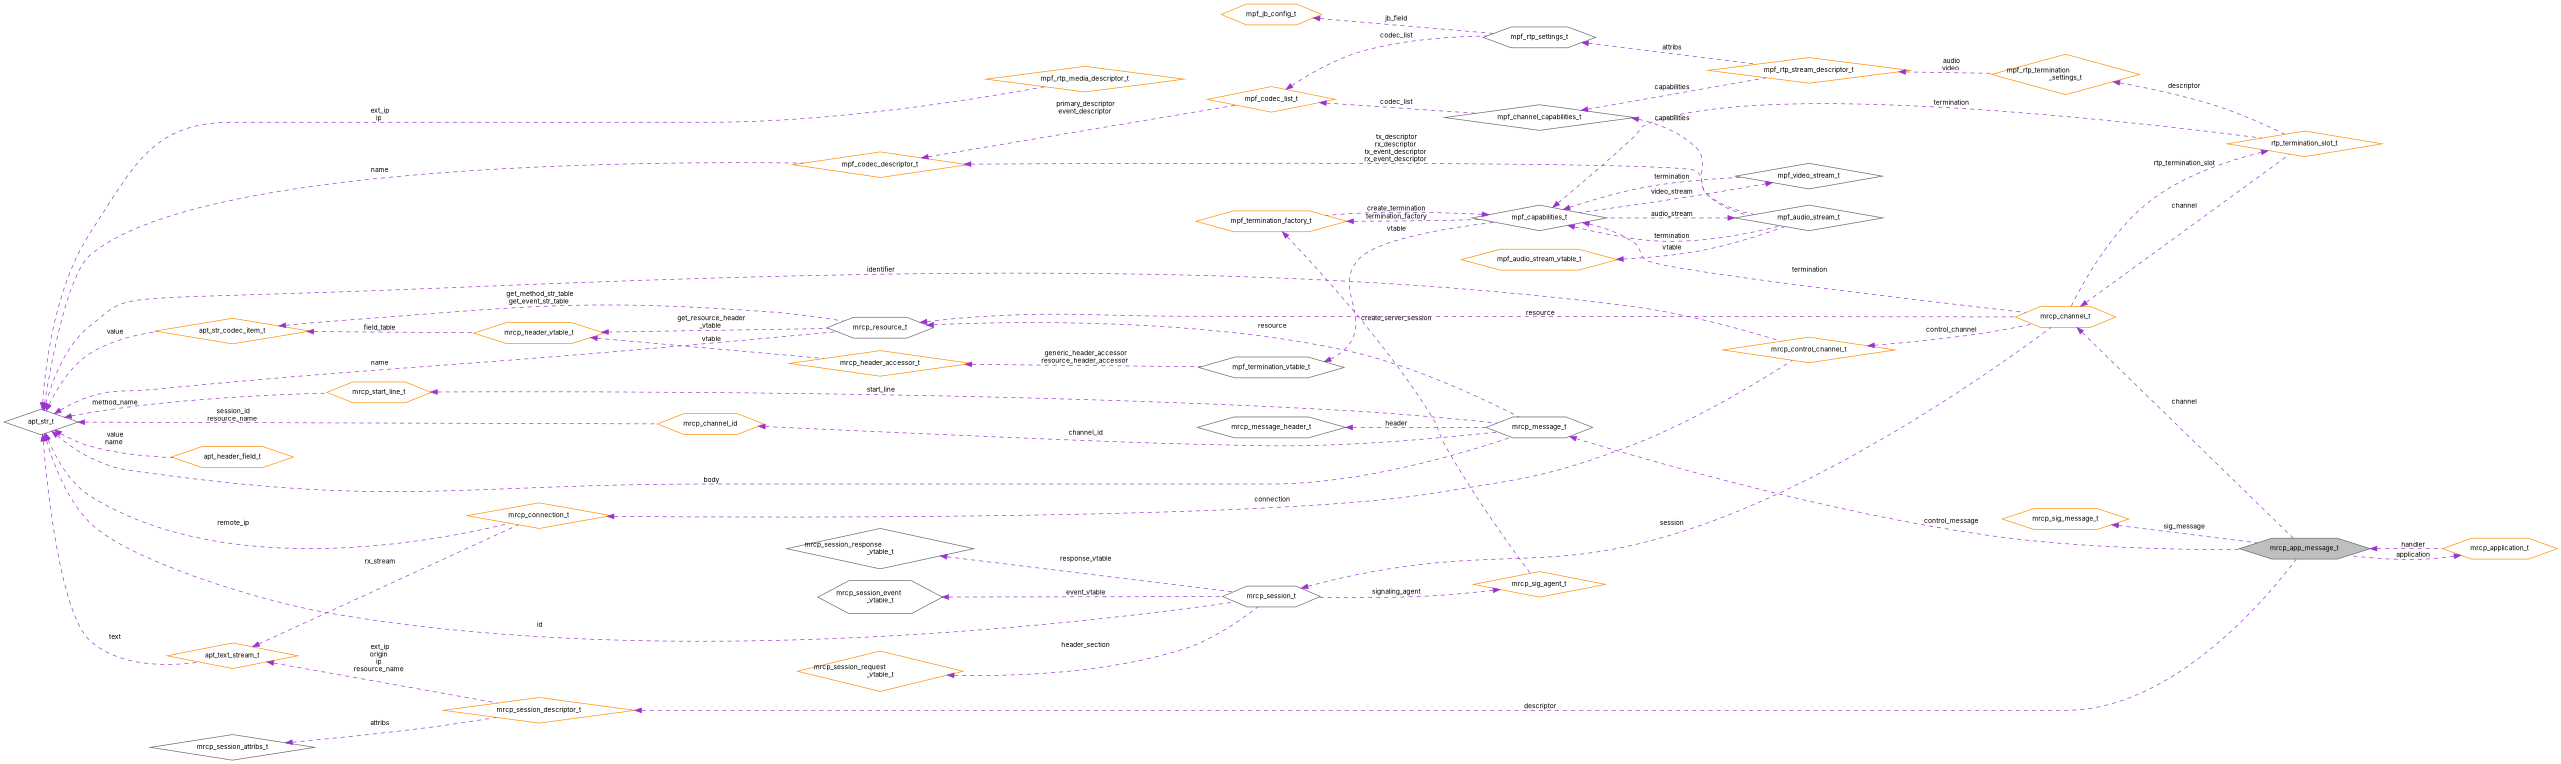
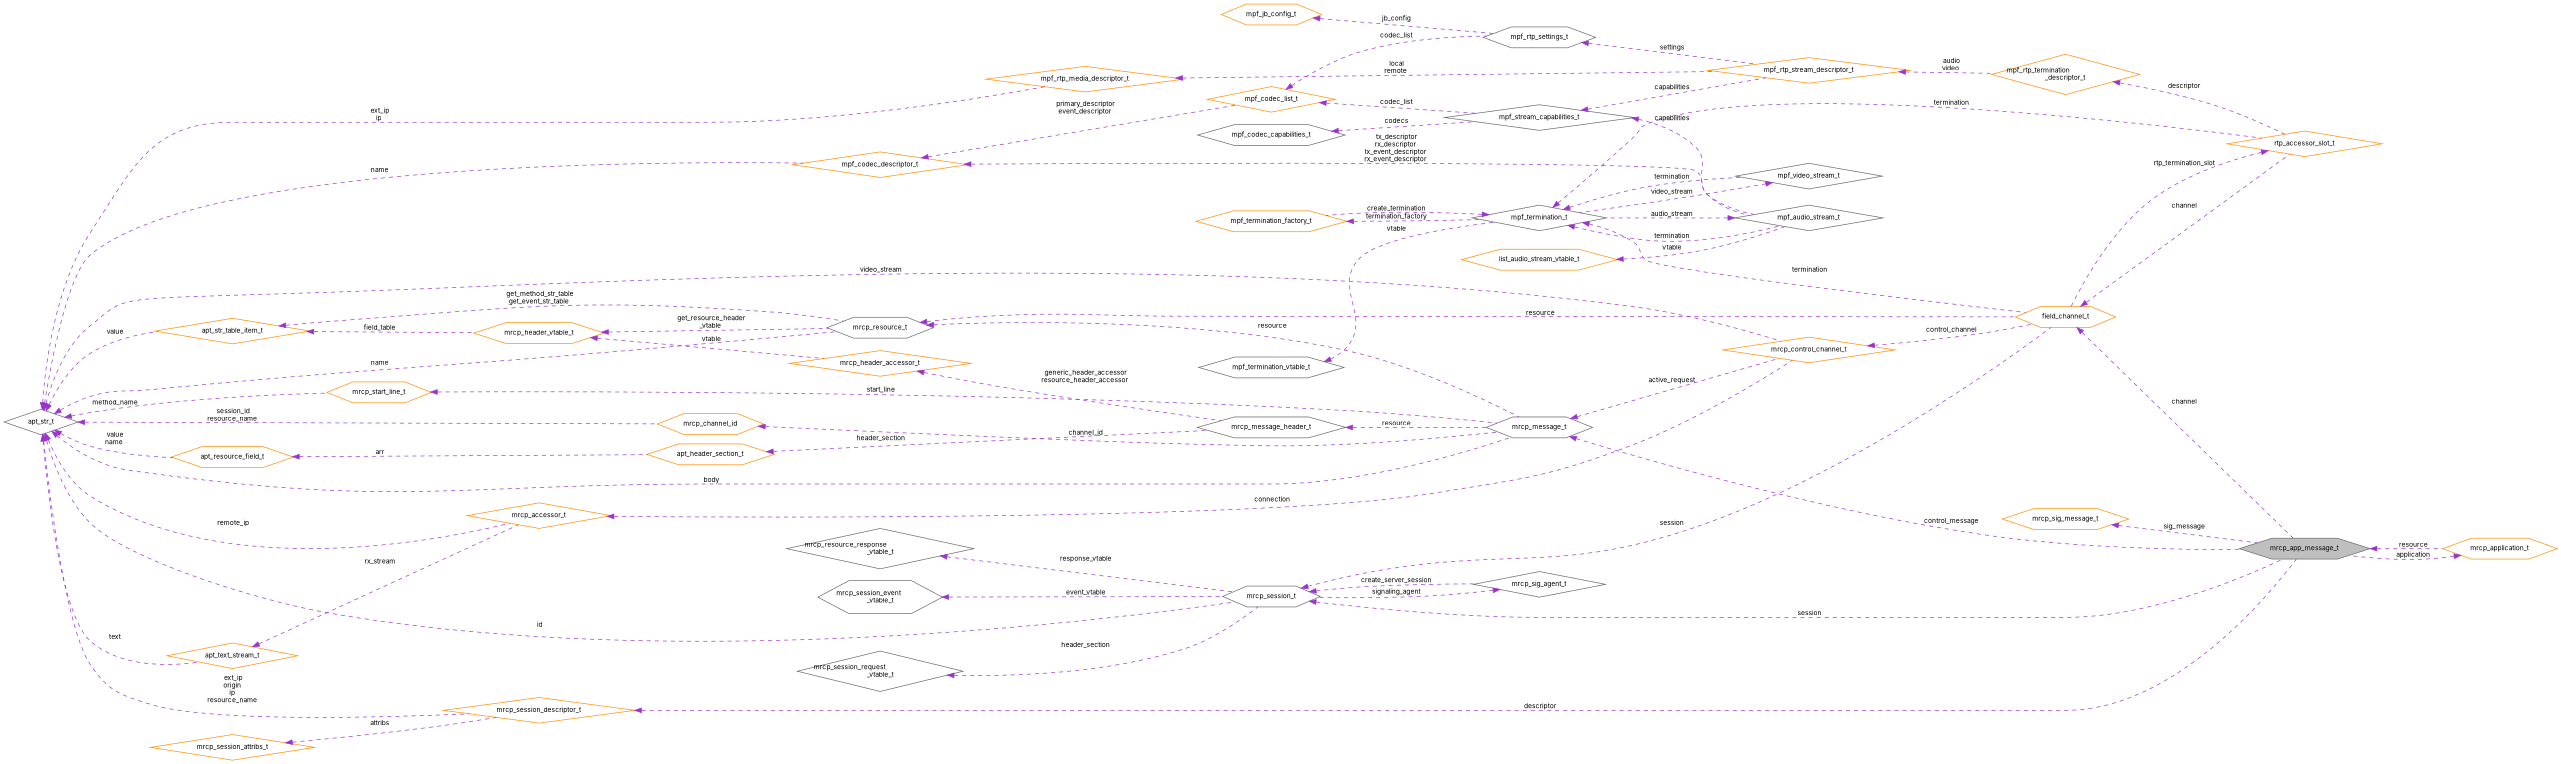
edge "mpf_rtp_settings_t" -> "mpf_jb_config_t": label " jb_field" -> " jb_config"
edge "mpf_rtp_stream_descriptor_t" -> "mpf_rtp_settings_t": label " attribs" -> " settings"
node "mpf_rtp_termination _settings_t": label "mpf_rtp_termination _settings_t" -> "mpf_rtp_termination _descriptor_t"
edge "mpf_rtp_stream_descriptor_t" -> "mpf_rtp_media_descriptor_t": added, label "local remote"
node "mpf_channel_capabilities_t": label "mpf_channel_capabilities_t" -> "mpf_stream_capabilities_t"
node "mpf_codec_capabilities_t": added
node "rtp_termination_slot_t": label "rtp_termination_slot_t" -> "rtp_accessor_slot_t"
node "mpf_capabilities_t": label "mpf_capabilities_t" -> "mpf_termination_t"
node "mpf_audio_stream_vtable_t": label "mpf_audio_stream_vtable_t" -> "list_audio_stream_vtable_t"
edge "mrcp_control_channel_t" -> "apt_str_t": label " identifier" -> " video_stream"
node "mrcp_channel_t": label "mrcp_channel_t" -> "field_channel_t"
node "apt_str_codec_item_t": label "apt_str_codec_item_t" -> "apt_str_table_item_t"
edge "mpf_termination_vtable_t" -> "mrcp_header_accessor_t": now "mrcp_message_header_t" -> "mrcp_header_accessor_t"
edge "mrcp_control_channel_t" -> "mrcp_message_t": added, label "active_request"
edge "mrcp_sig_agent_t" -> "mpf_termination_factory_t": now "mrcp_sig_agent_t" -> "mrcp_session_t"
edge "mrcp_message_t" -> "mrcp_message_header_t": label " header" -> " resource"
node "apt_header_section_t": added
node "apt_header_field_t": label "apt_header_field_t" -> "apt_resource_field_t"
node "mrcp_connection_t": label "mrcp_connection_t" -> "mrcp_accessor_t"
edge "mrcp_application_t" -> "mrcp_app_message_t": label " handler" -> " resource"
node "mrcp_session_response _vtable_t": label "mrcp_session_response _vtable_t" -> "mrcp_resource_response _vtable_t"
node "mrcp_sig_agent_t": color darkorange -> gray40
edge "mrcp_app_message_t" -> "mrcp_session_t": added, label "session"
node "mrcp_session_request _vtable_t": color darkorange -> gray40
edge "mrcp_session_descriptor_t" -> "apt_text_stream_t": now "mrcp_session_descriptor_t" -> "apt_str_t"
node "mrcp_session_attribs_t": color gray40 -> darkorange
